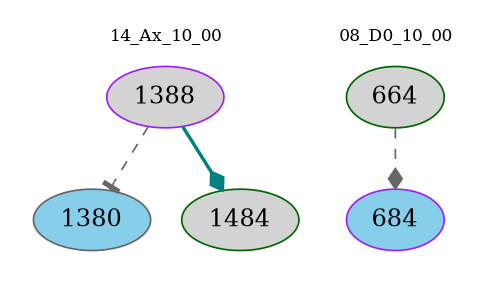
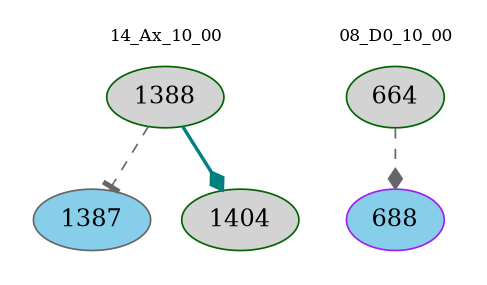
node "1388": color purple -> darkgreen
node "1380": label "1380" -> "1387"
node "1484": label "1484" -> "1404"
node "684": label "684" -> "688"
